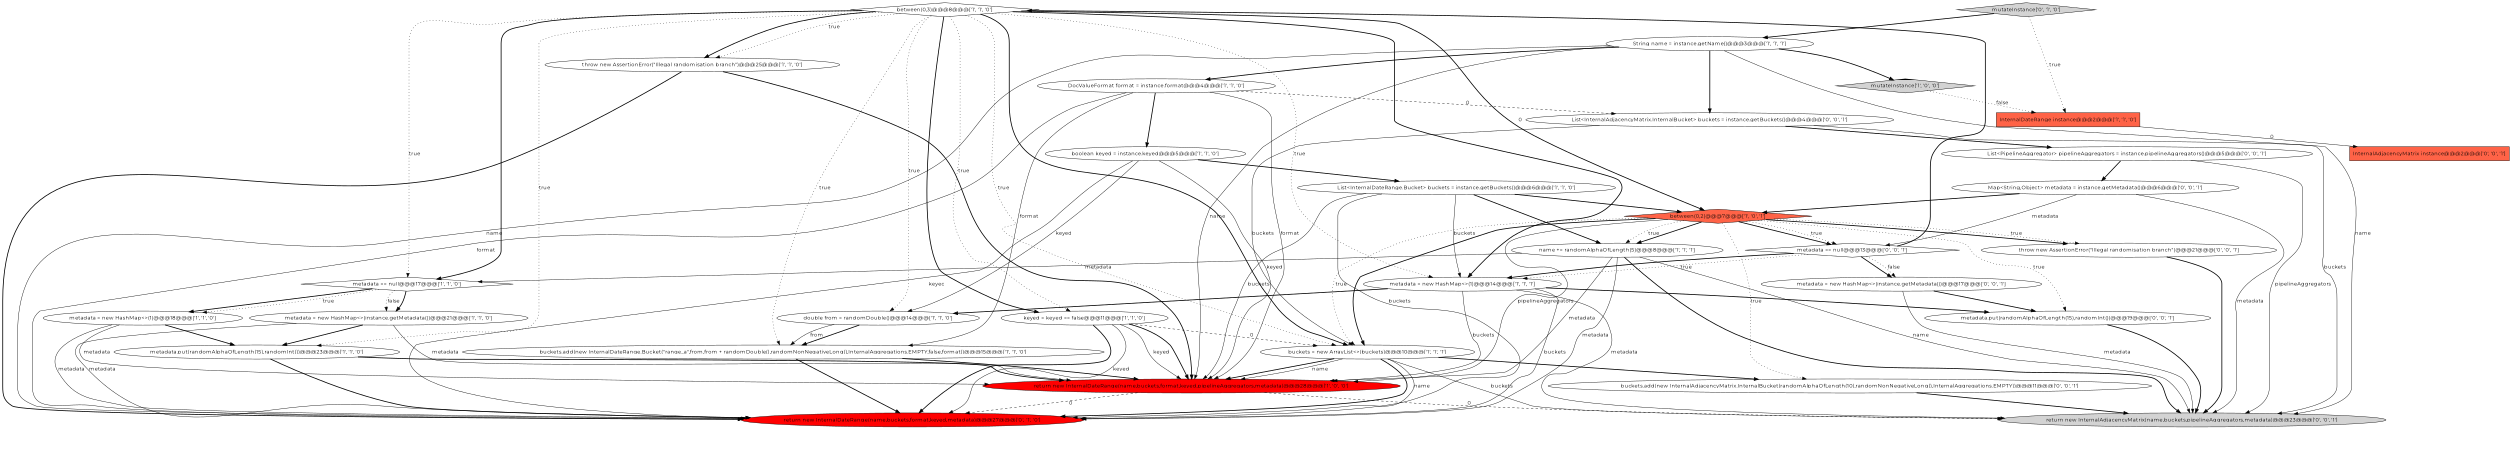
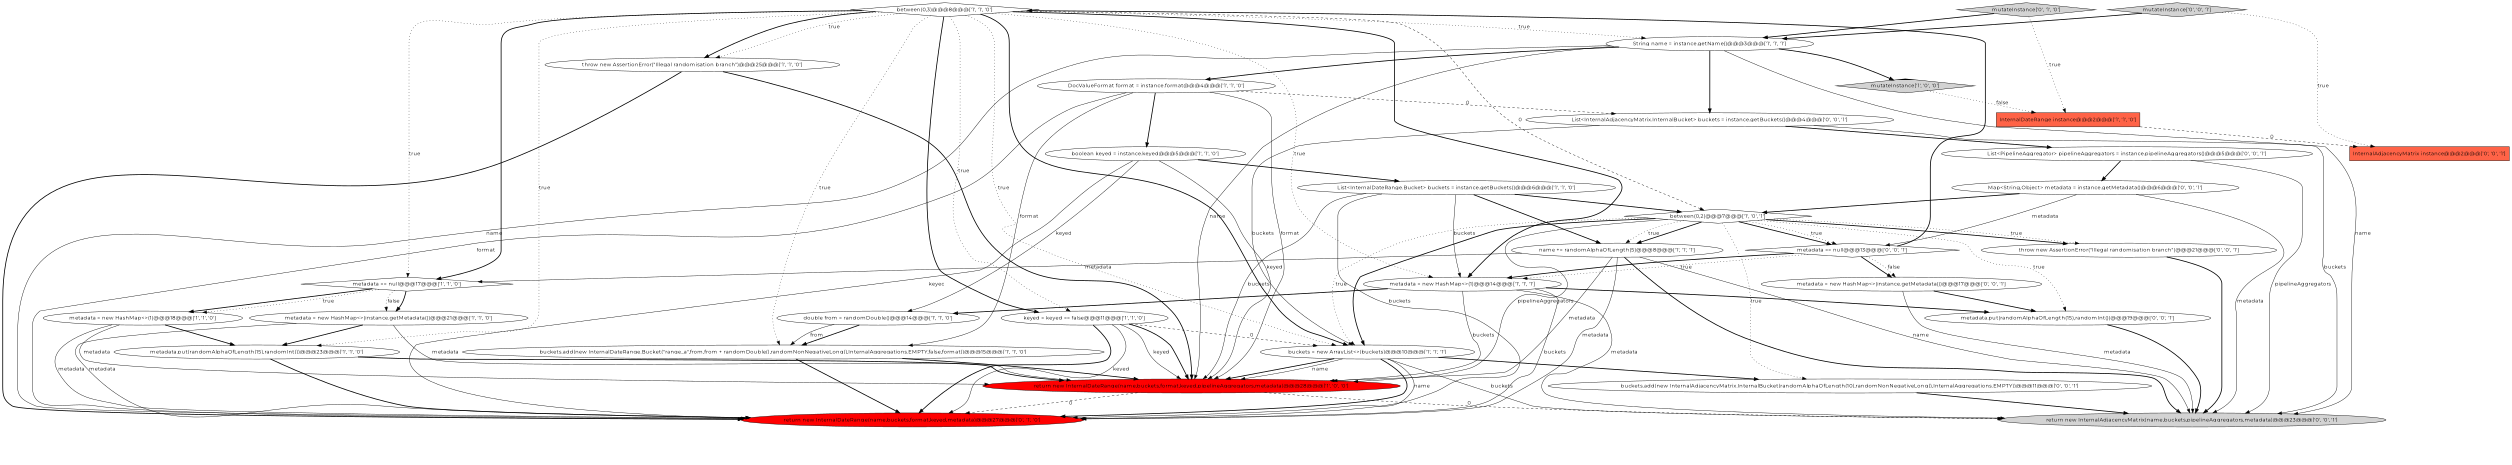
node "mutateInstance['0', '0', '1']": added
edge "between(0,3)@@@8@@@['1', '1', '0']" -> "between(0,2)@@@7@@@['1', '0', '1']": style bold -> dashed
edge "InternalDateRange instance@@@2@@@['1', '1', '0']" -> "InternalAdjacencyMatrix instance@@@2@@@['0', '0', '1']": style solid -> dashed
edge "between(0,3)@@@8@@@['1', '1', '0']" -> "double from = randomDouble()@@@14@@@['1', '1', '0']": now "between(0,3)@@@8@@@['1', '1', '0']" -> "String name = instance.getName()@@@3@@@['1', '1', '1']"
node "between(0,2)@@@7@@@['1', '0', '1']": fillcolor tomato -> white
